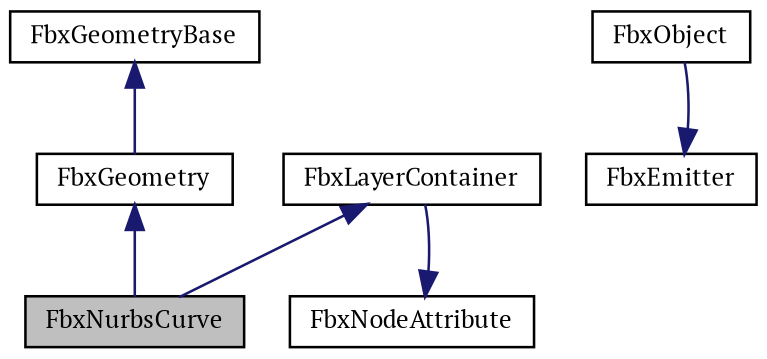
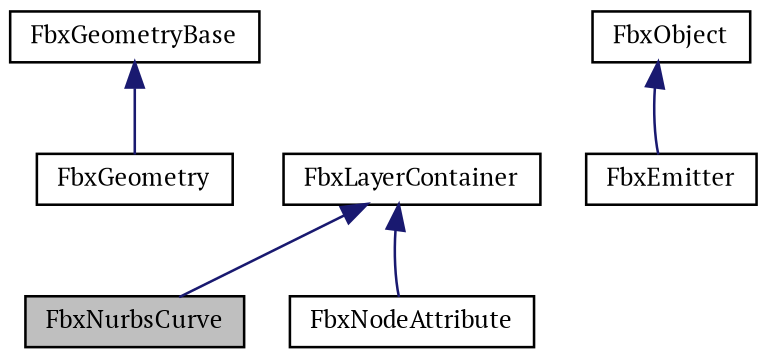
edge "FbxObject" -> "FbxEmitter": reversed
edge "FbxLayerContainer" -> "FbxNodeAttribute": reversed
edge "FbxNurbsCurve" -> "FbxGeometry": removed
